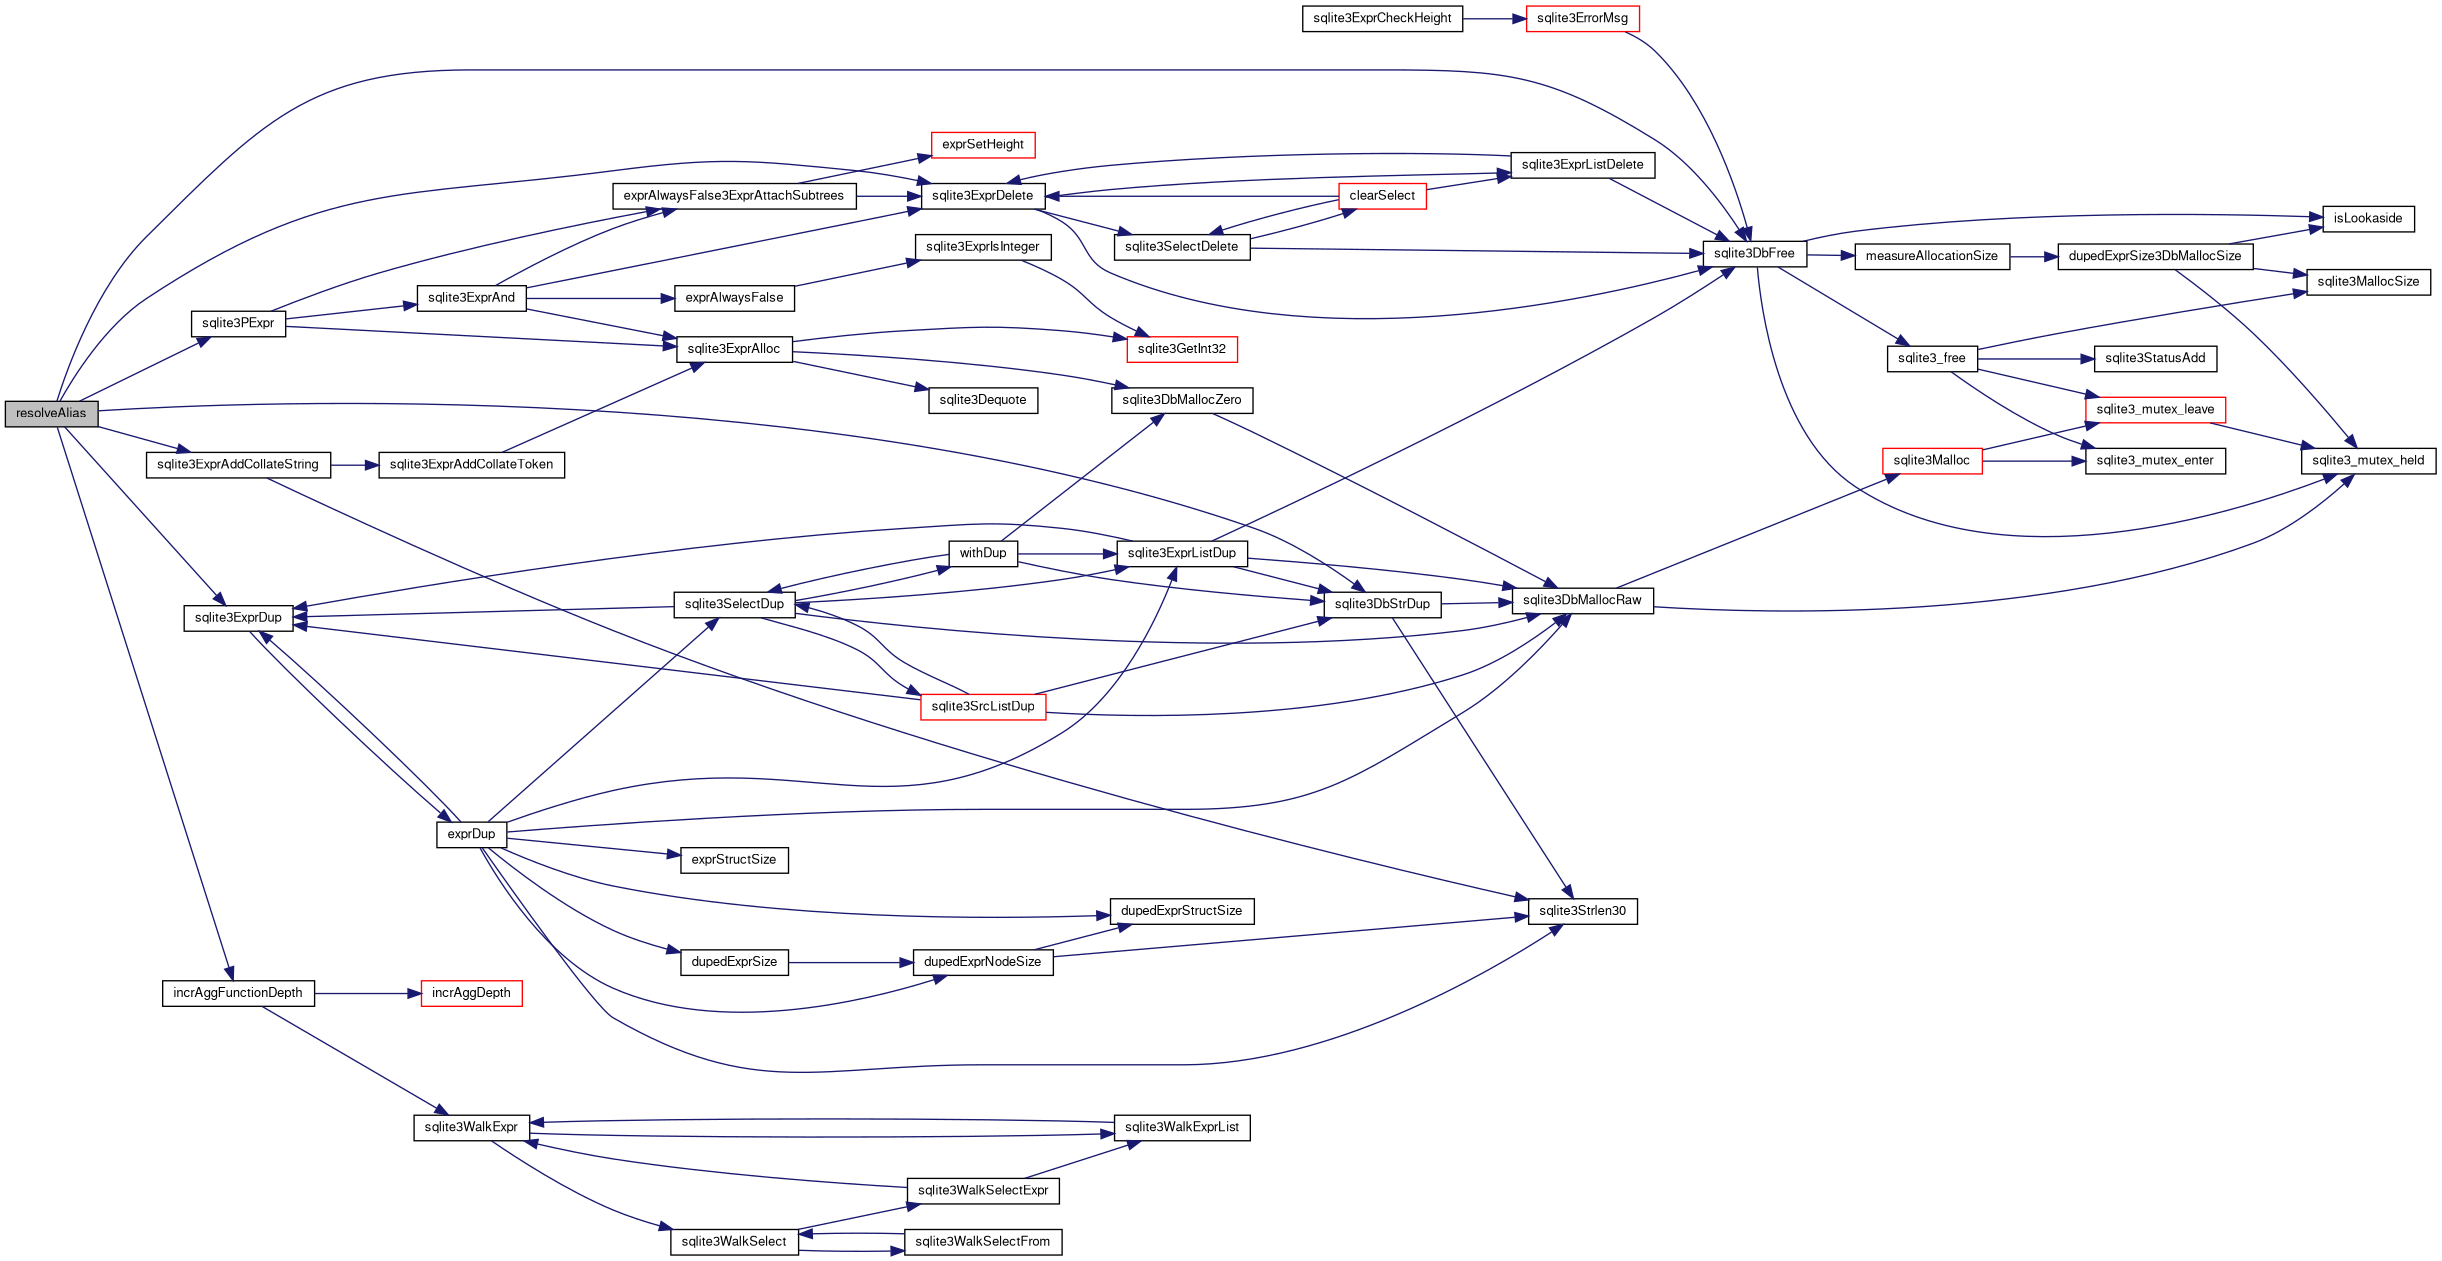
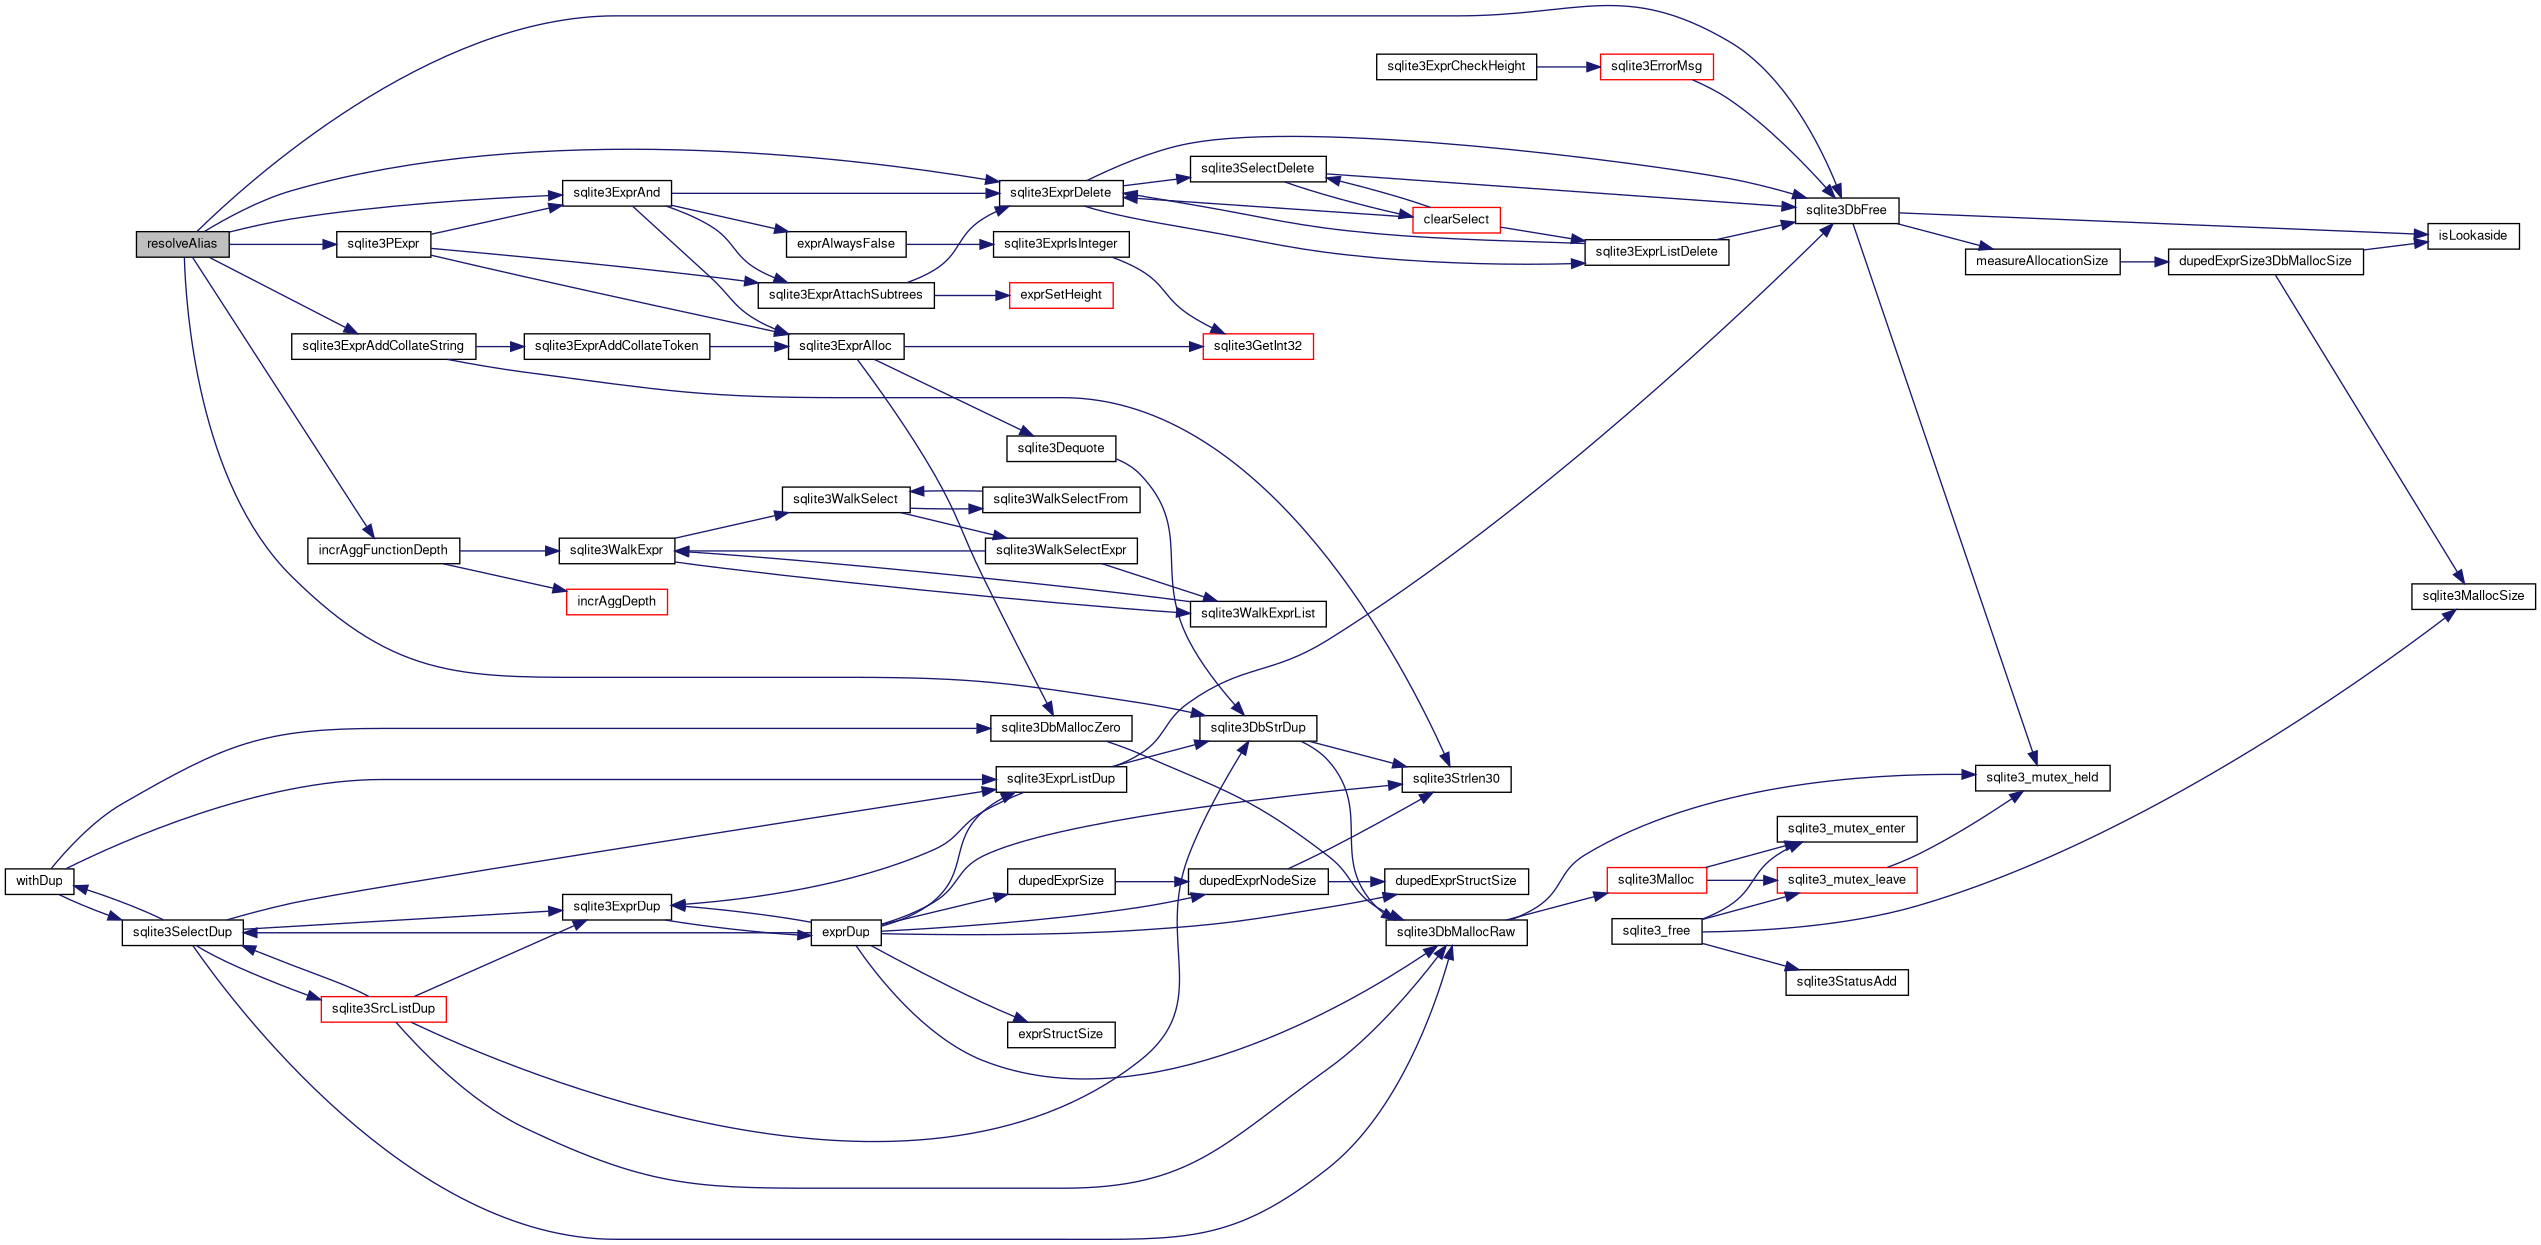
node "exprAlwaysFalse3ExprAttachSubtrees": label "exprAlwaysFalse3ExprAttachSubtrees" -> "sqlite3ExprAttachSubtrees"
edge "sqlite3DbFree" -> "sqlite3_free": removed
edge "dupedExprSize3DbMallocSize" -> "sqlite3_mutex_held": removed
edge "resolveAlias" -> "sqlite3ExprDup": now "resolveAlias" -> "sqlite3ExprAnd"
edge "sqlite3ExprListDup" -> "sqlite3DbMallocRaw": removed
edge "withDup" -> "sqlite3DbStrDup": now "sqlite3Dequote" -> "sqlite3DbStrDup"
